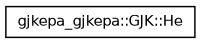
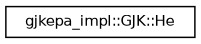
node "gjkepa_gjkepa::GJK::He": label "gjkepa_gjkepa::GJK::He" -> "gjkepa_impl::GJK::He"
